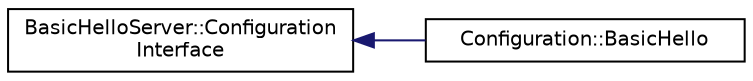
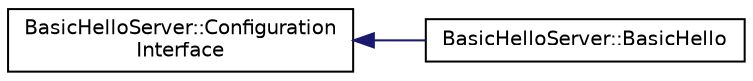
node "Configuration::BasicHello": label "Configuration::BasicHello" -> "BasicHelloServer::BasicHello"
